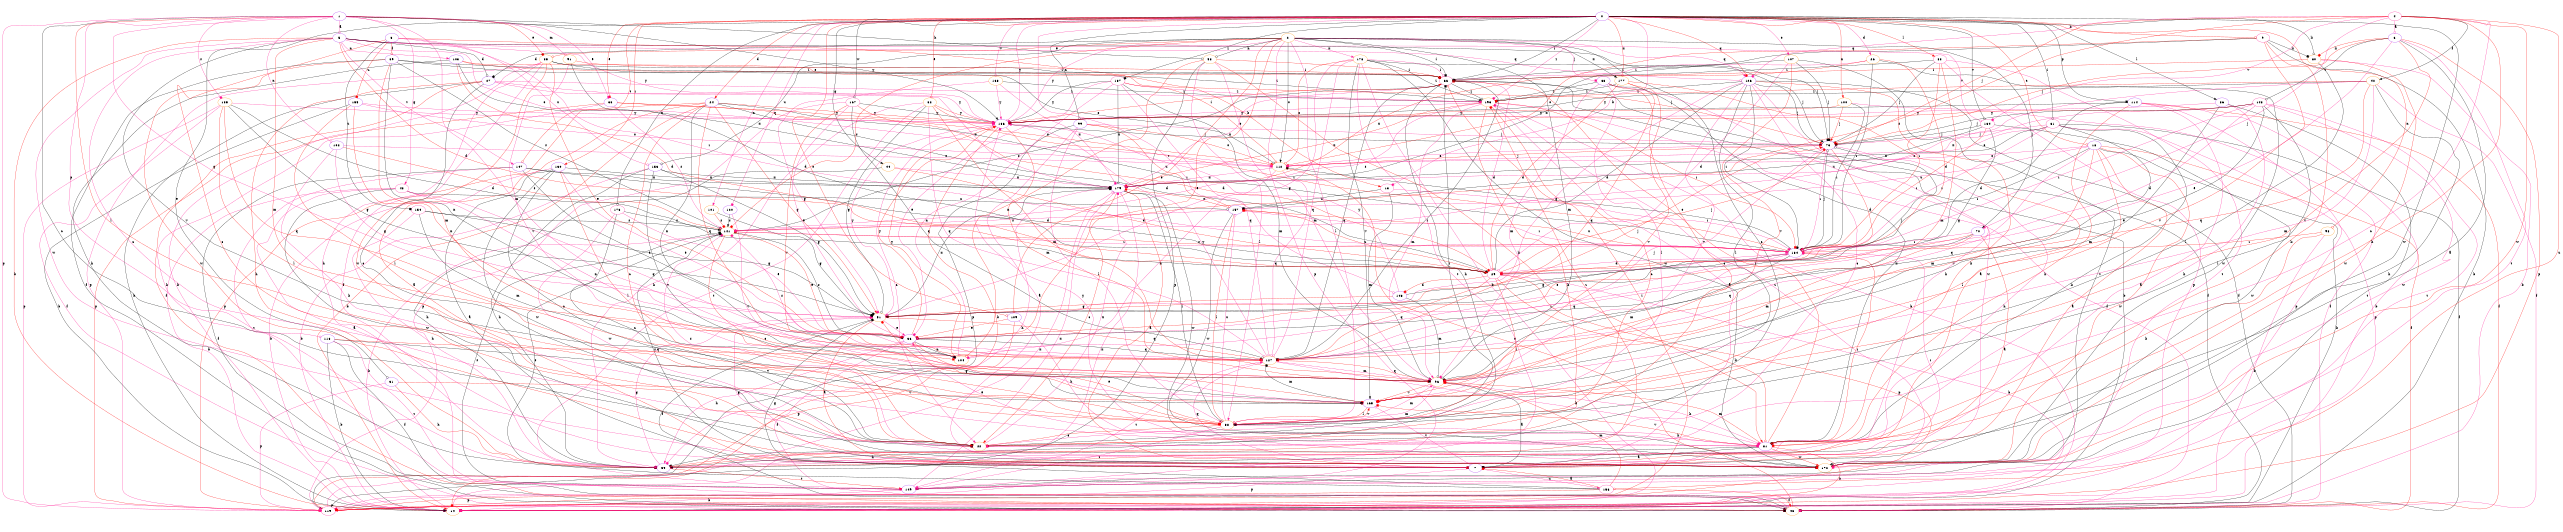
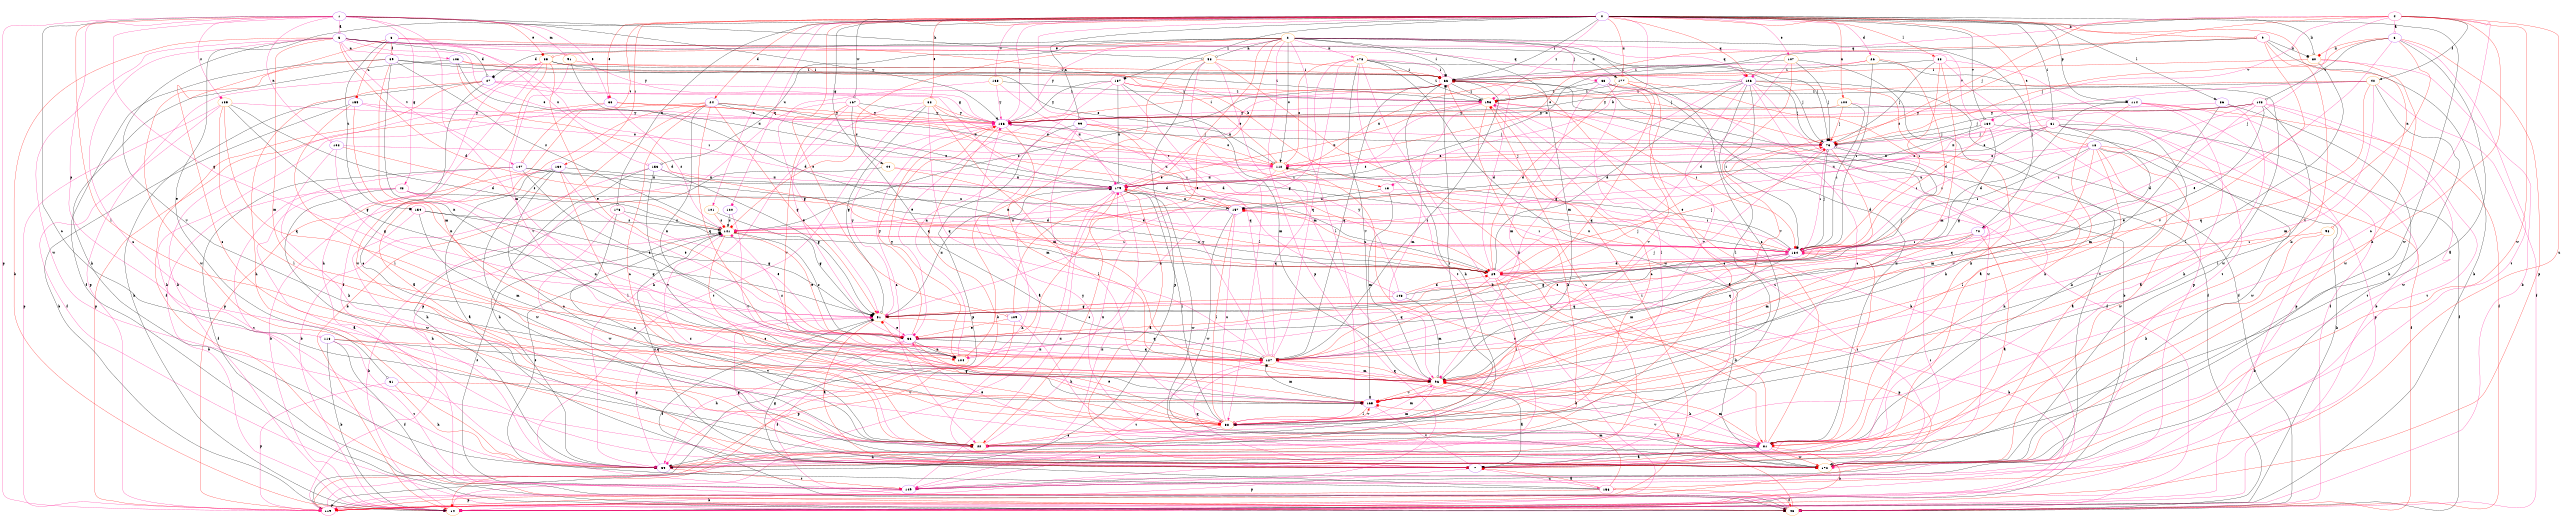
edge "103" -> "66": label "e" -> "i"
edge "27" -> "186": label "y" -> "g"
edge "153" -> "179": color black -> deeppink
edge "179" -> "157": added, label "u"
edge "29" -> "143": reversed
